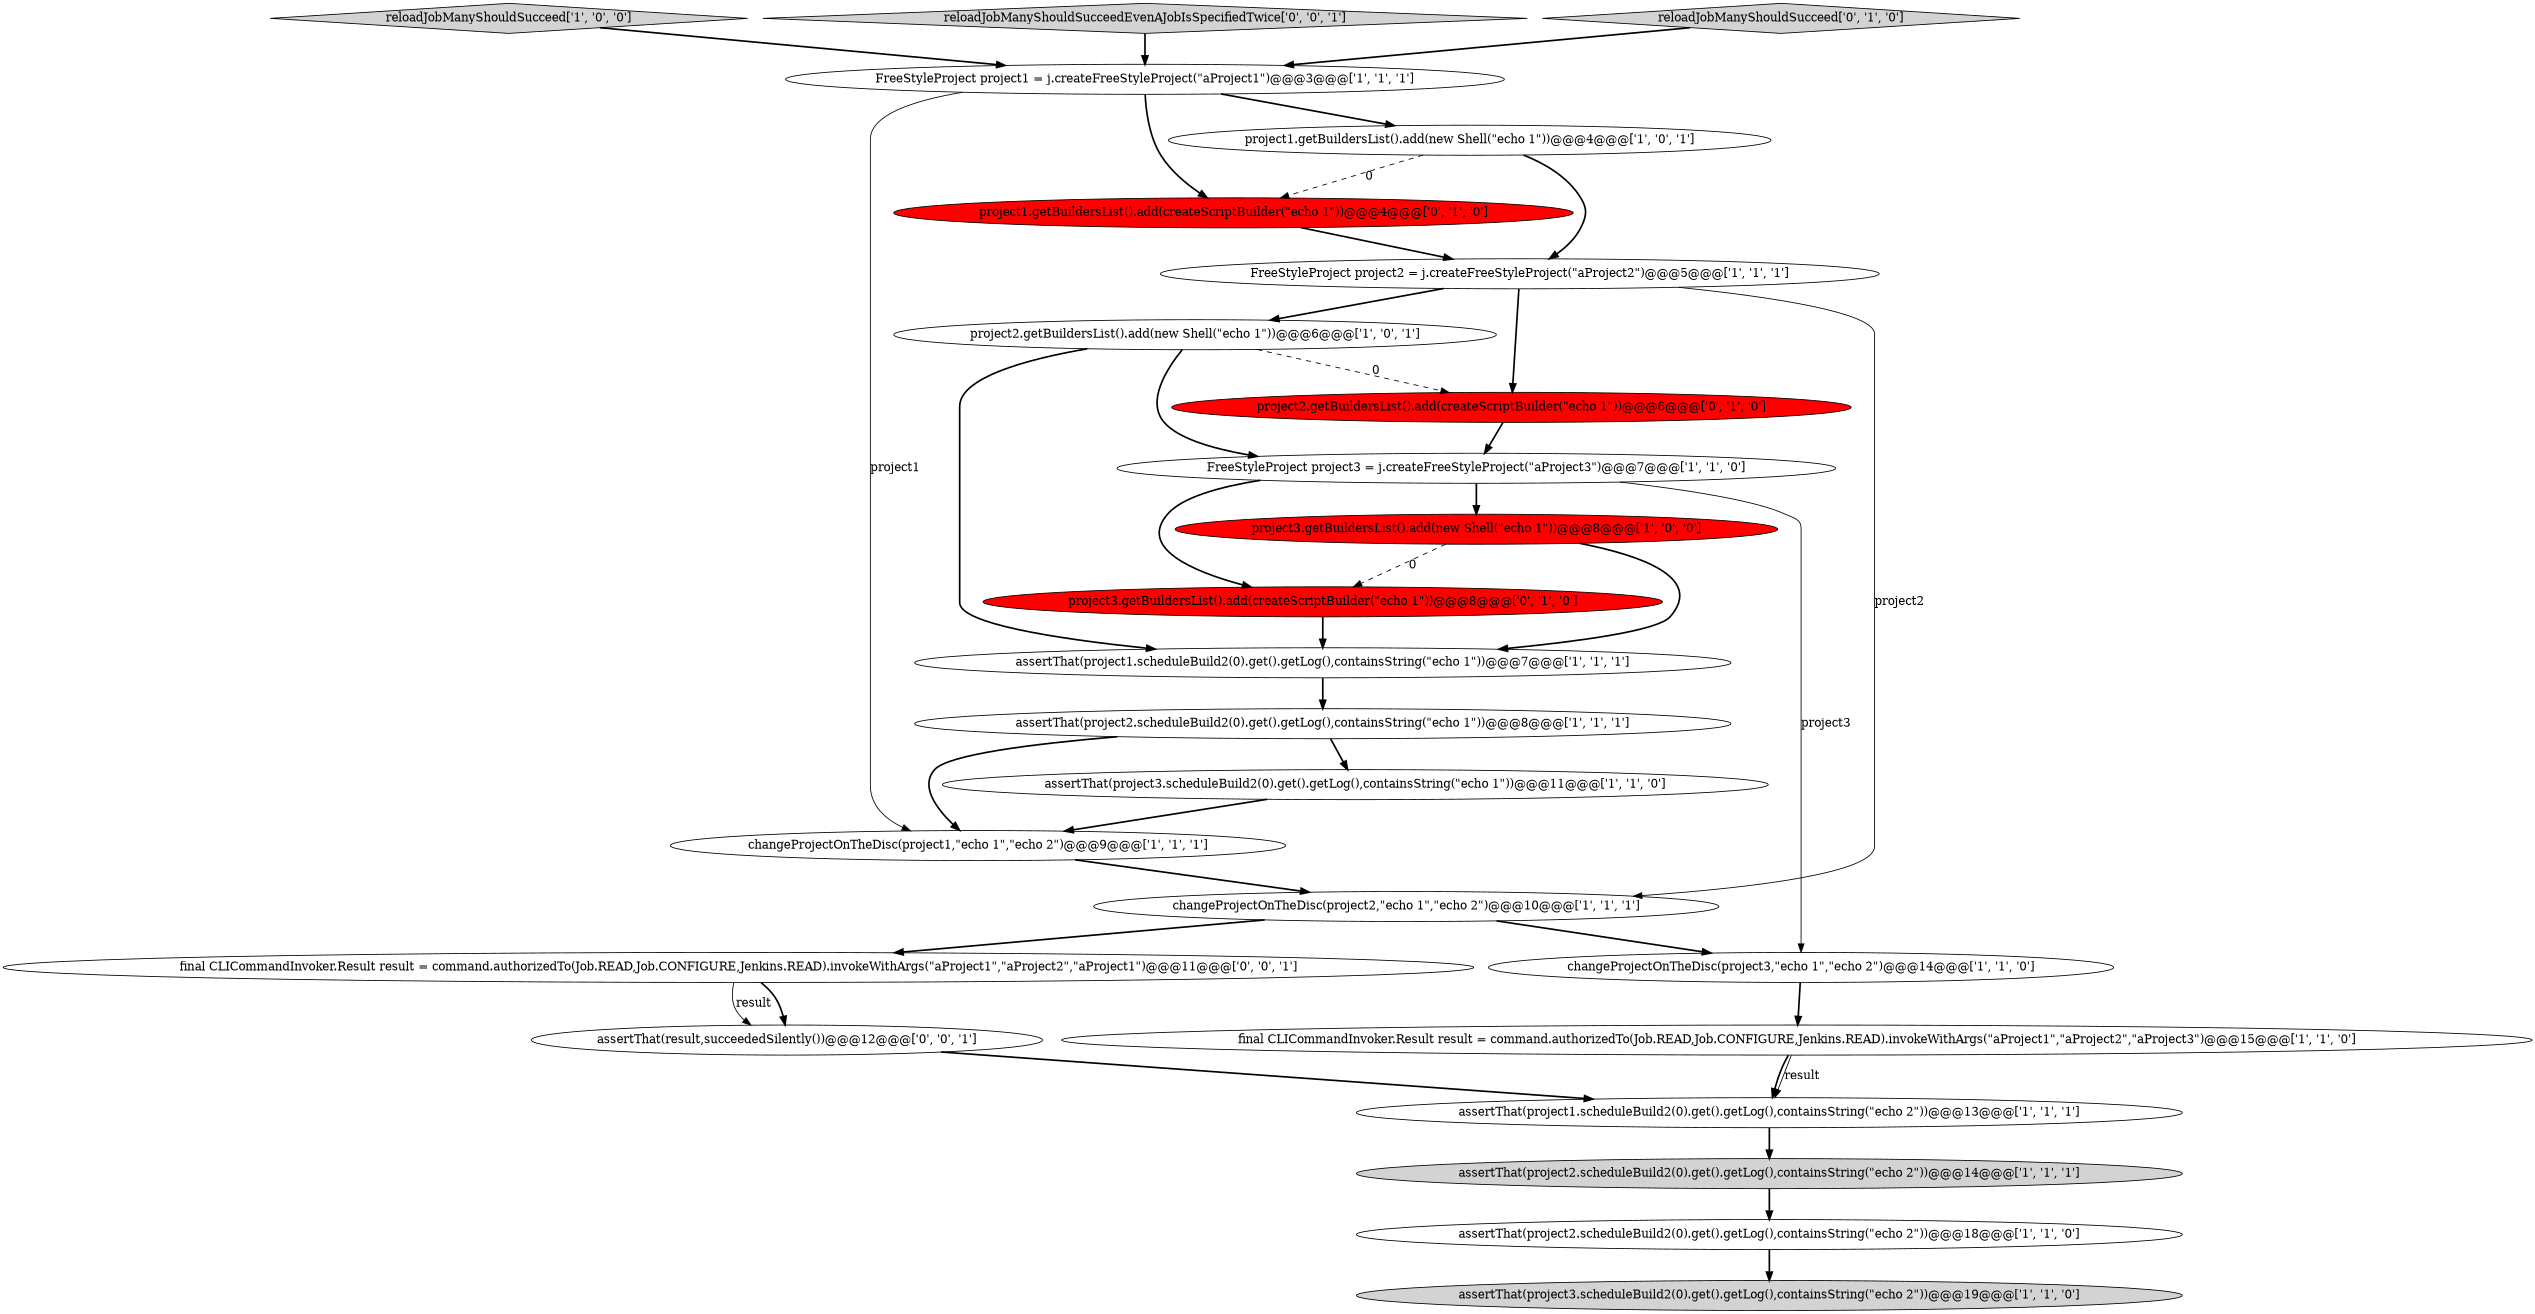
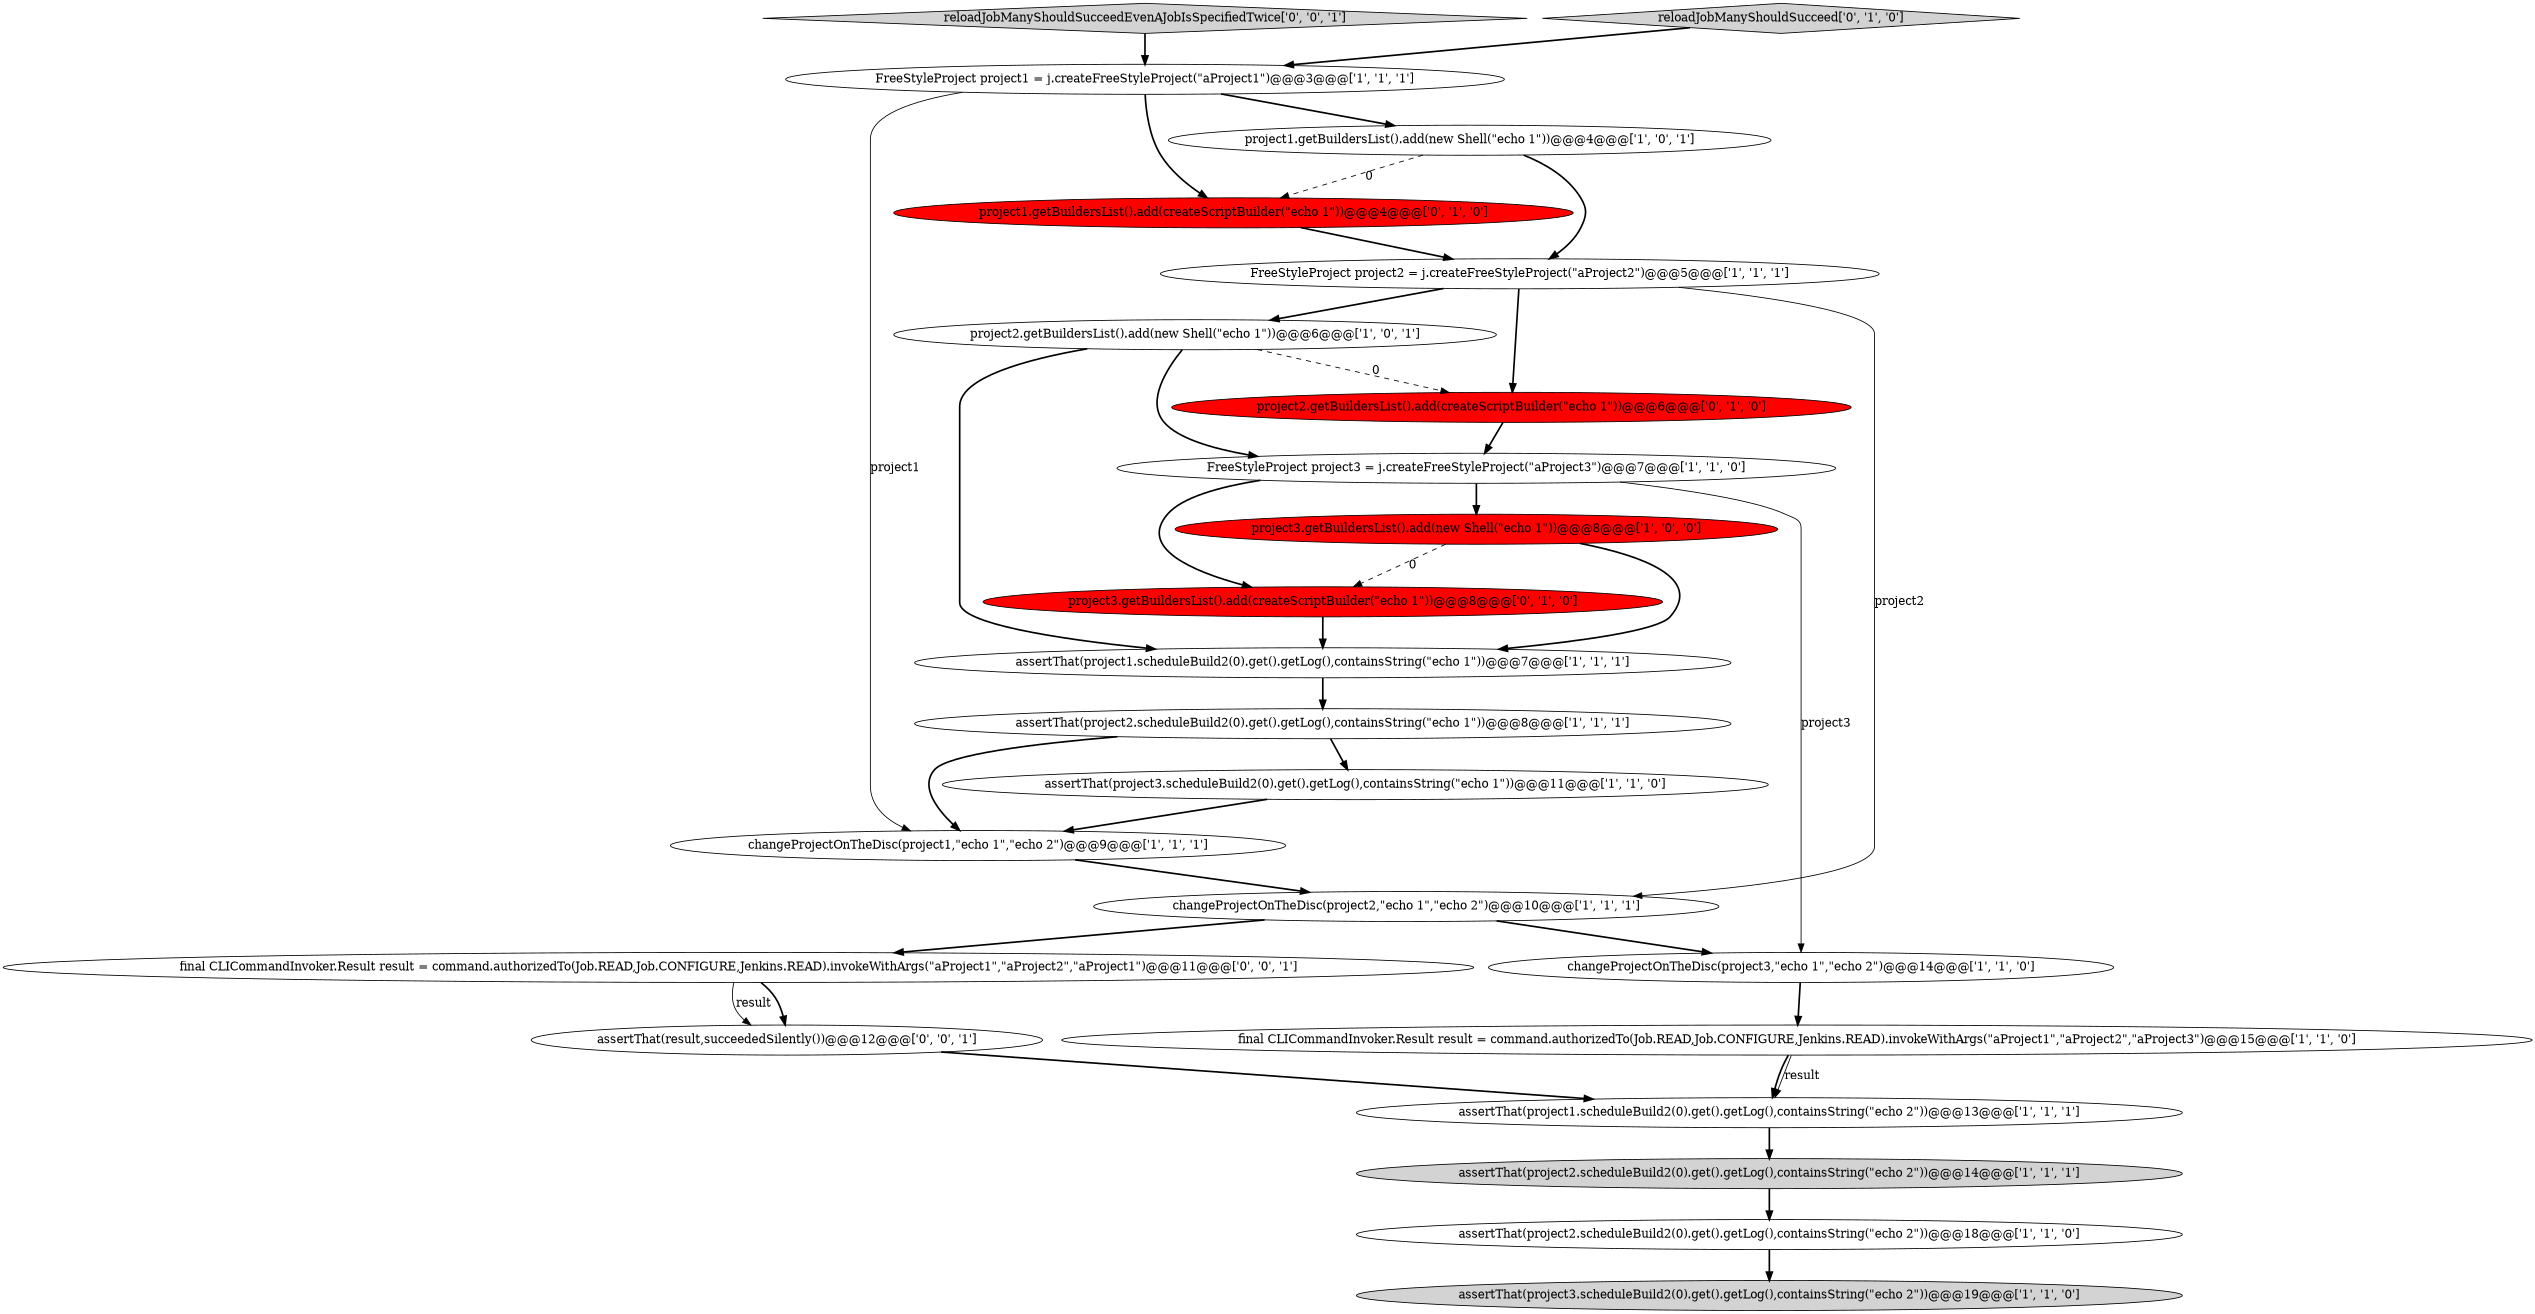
node "reloadJobManyShouldSucceed['1', '0', '0']": removed
